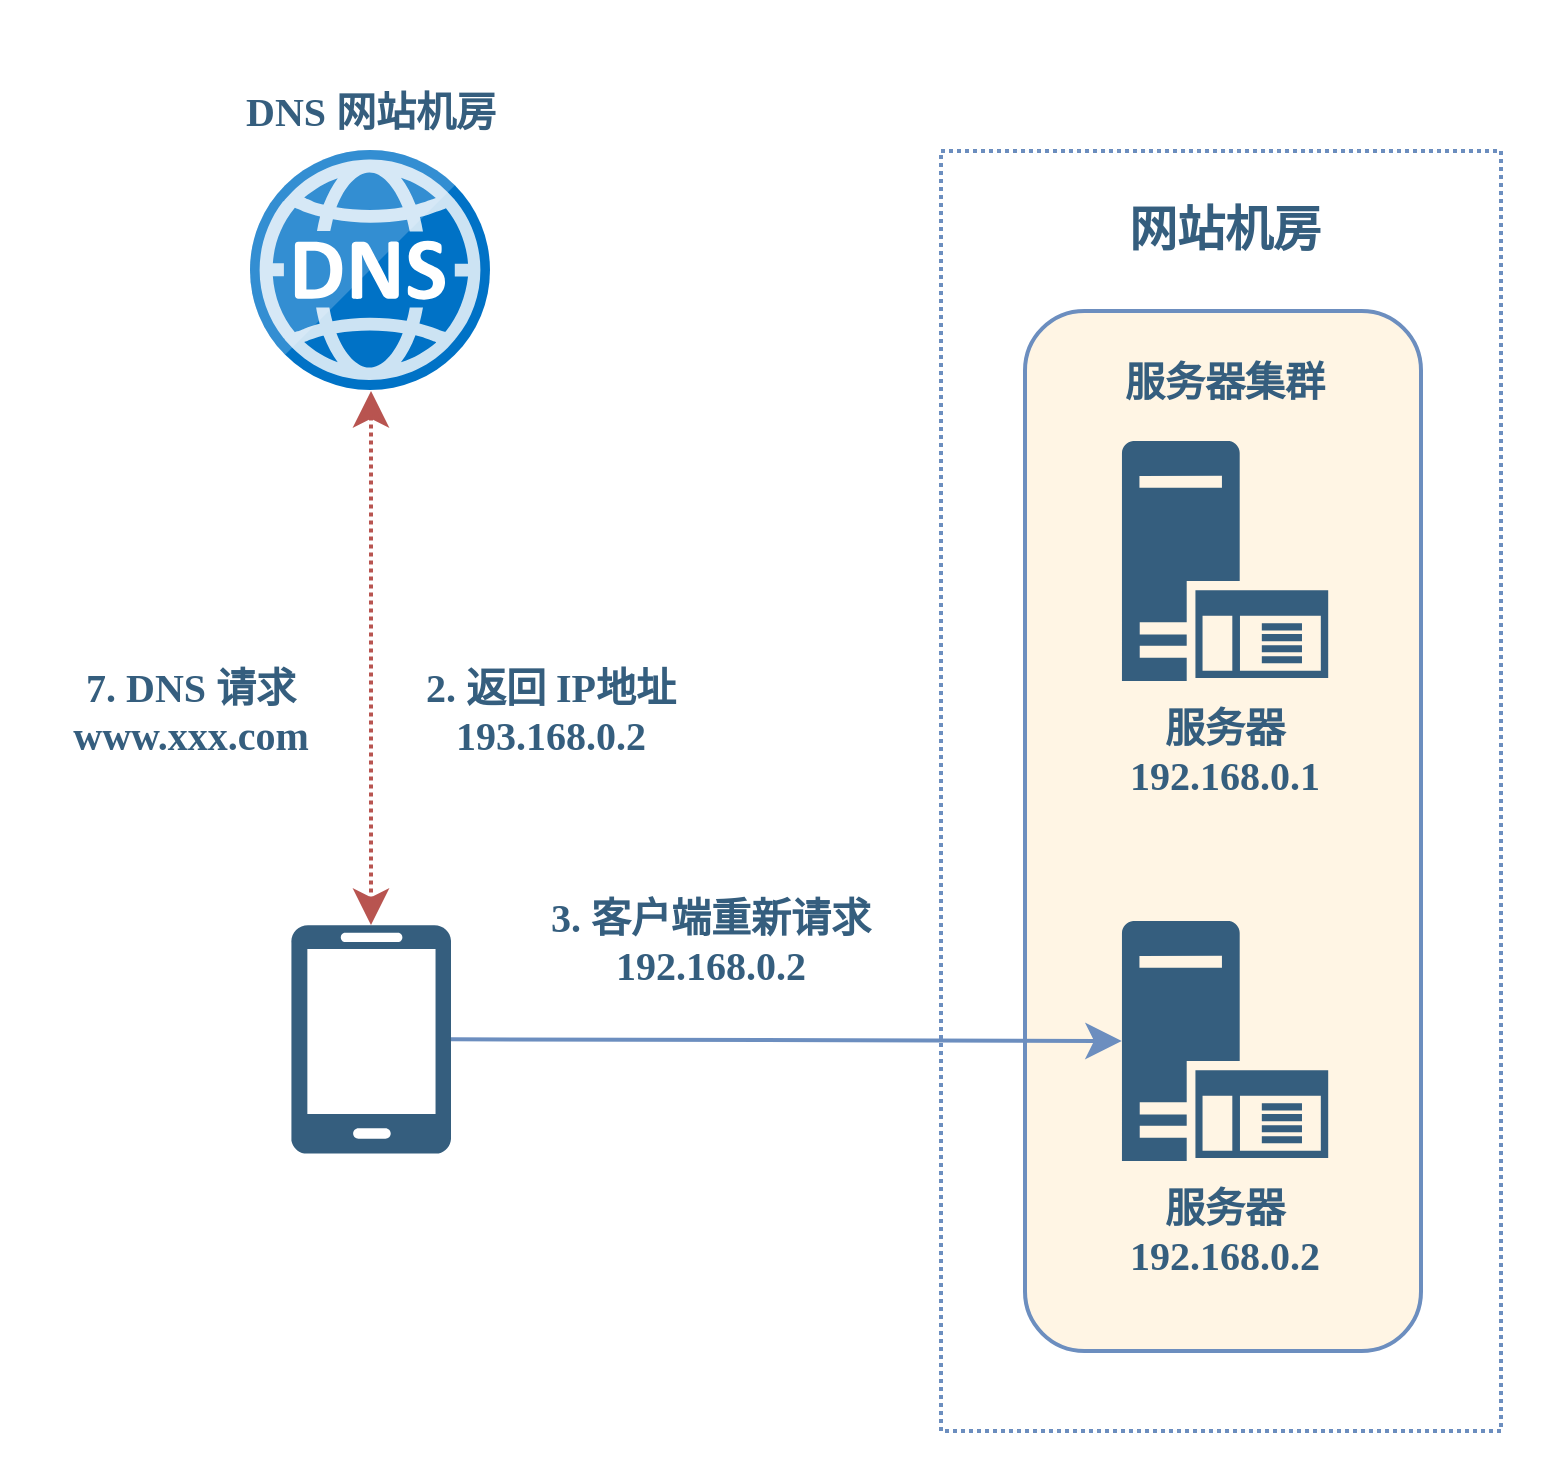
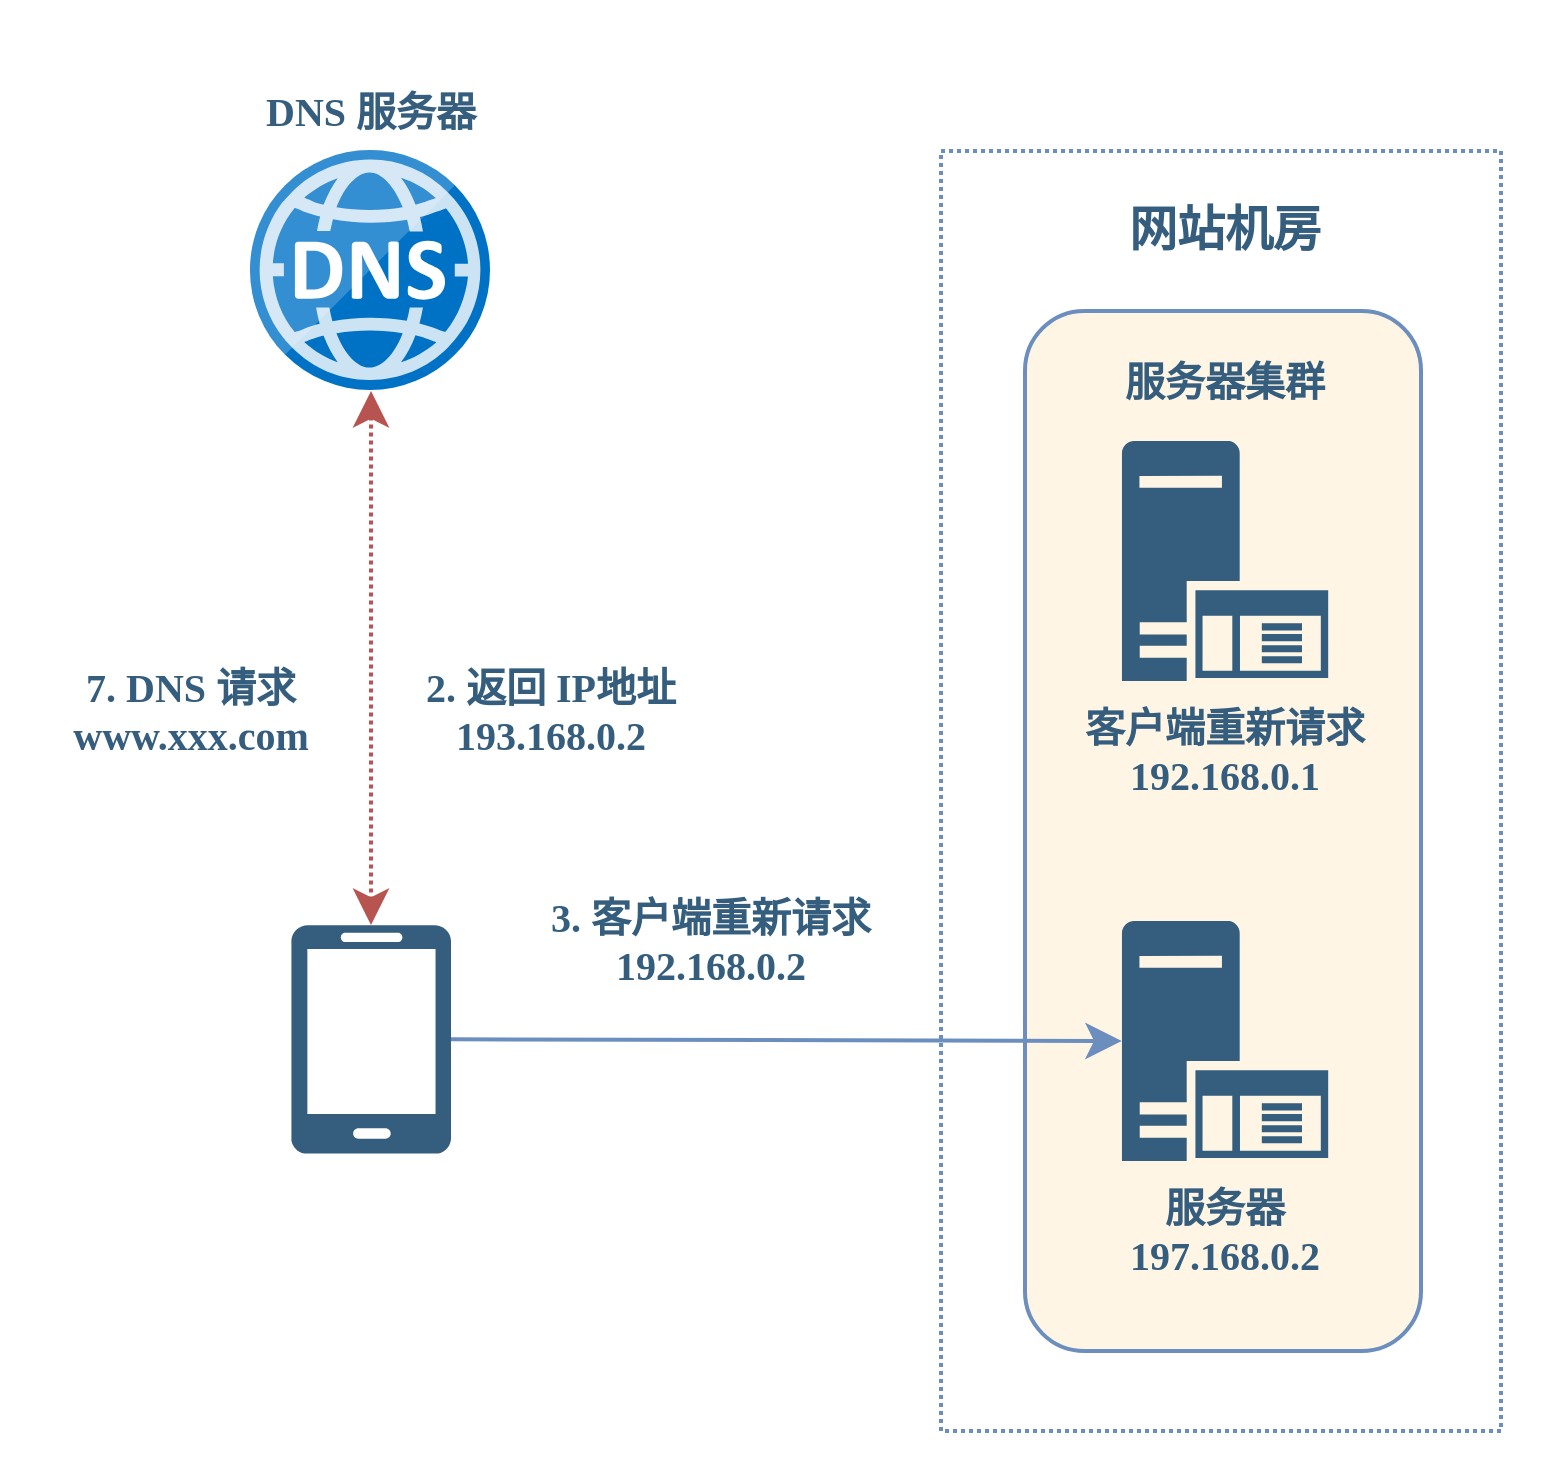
node "DNS 网站机房": label "DNS 网站机房" -> "DNS 服务器"
node "服务器 192.168.0.1": label "服务器 192.168.0.1" -> "客户端重新请求 192.168.0.1"
node "服务器 192.168.0.2": label "服务器 192.168.0.2" -> "服务器 197.168.0.2"
